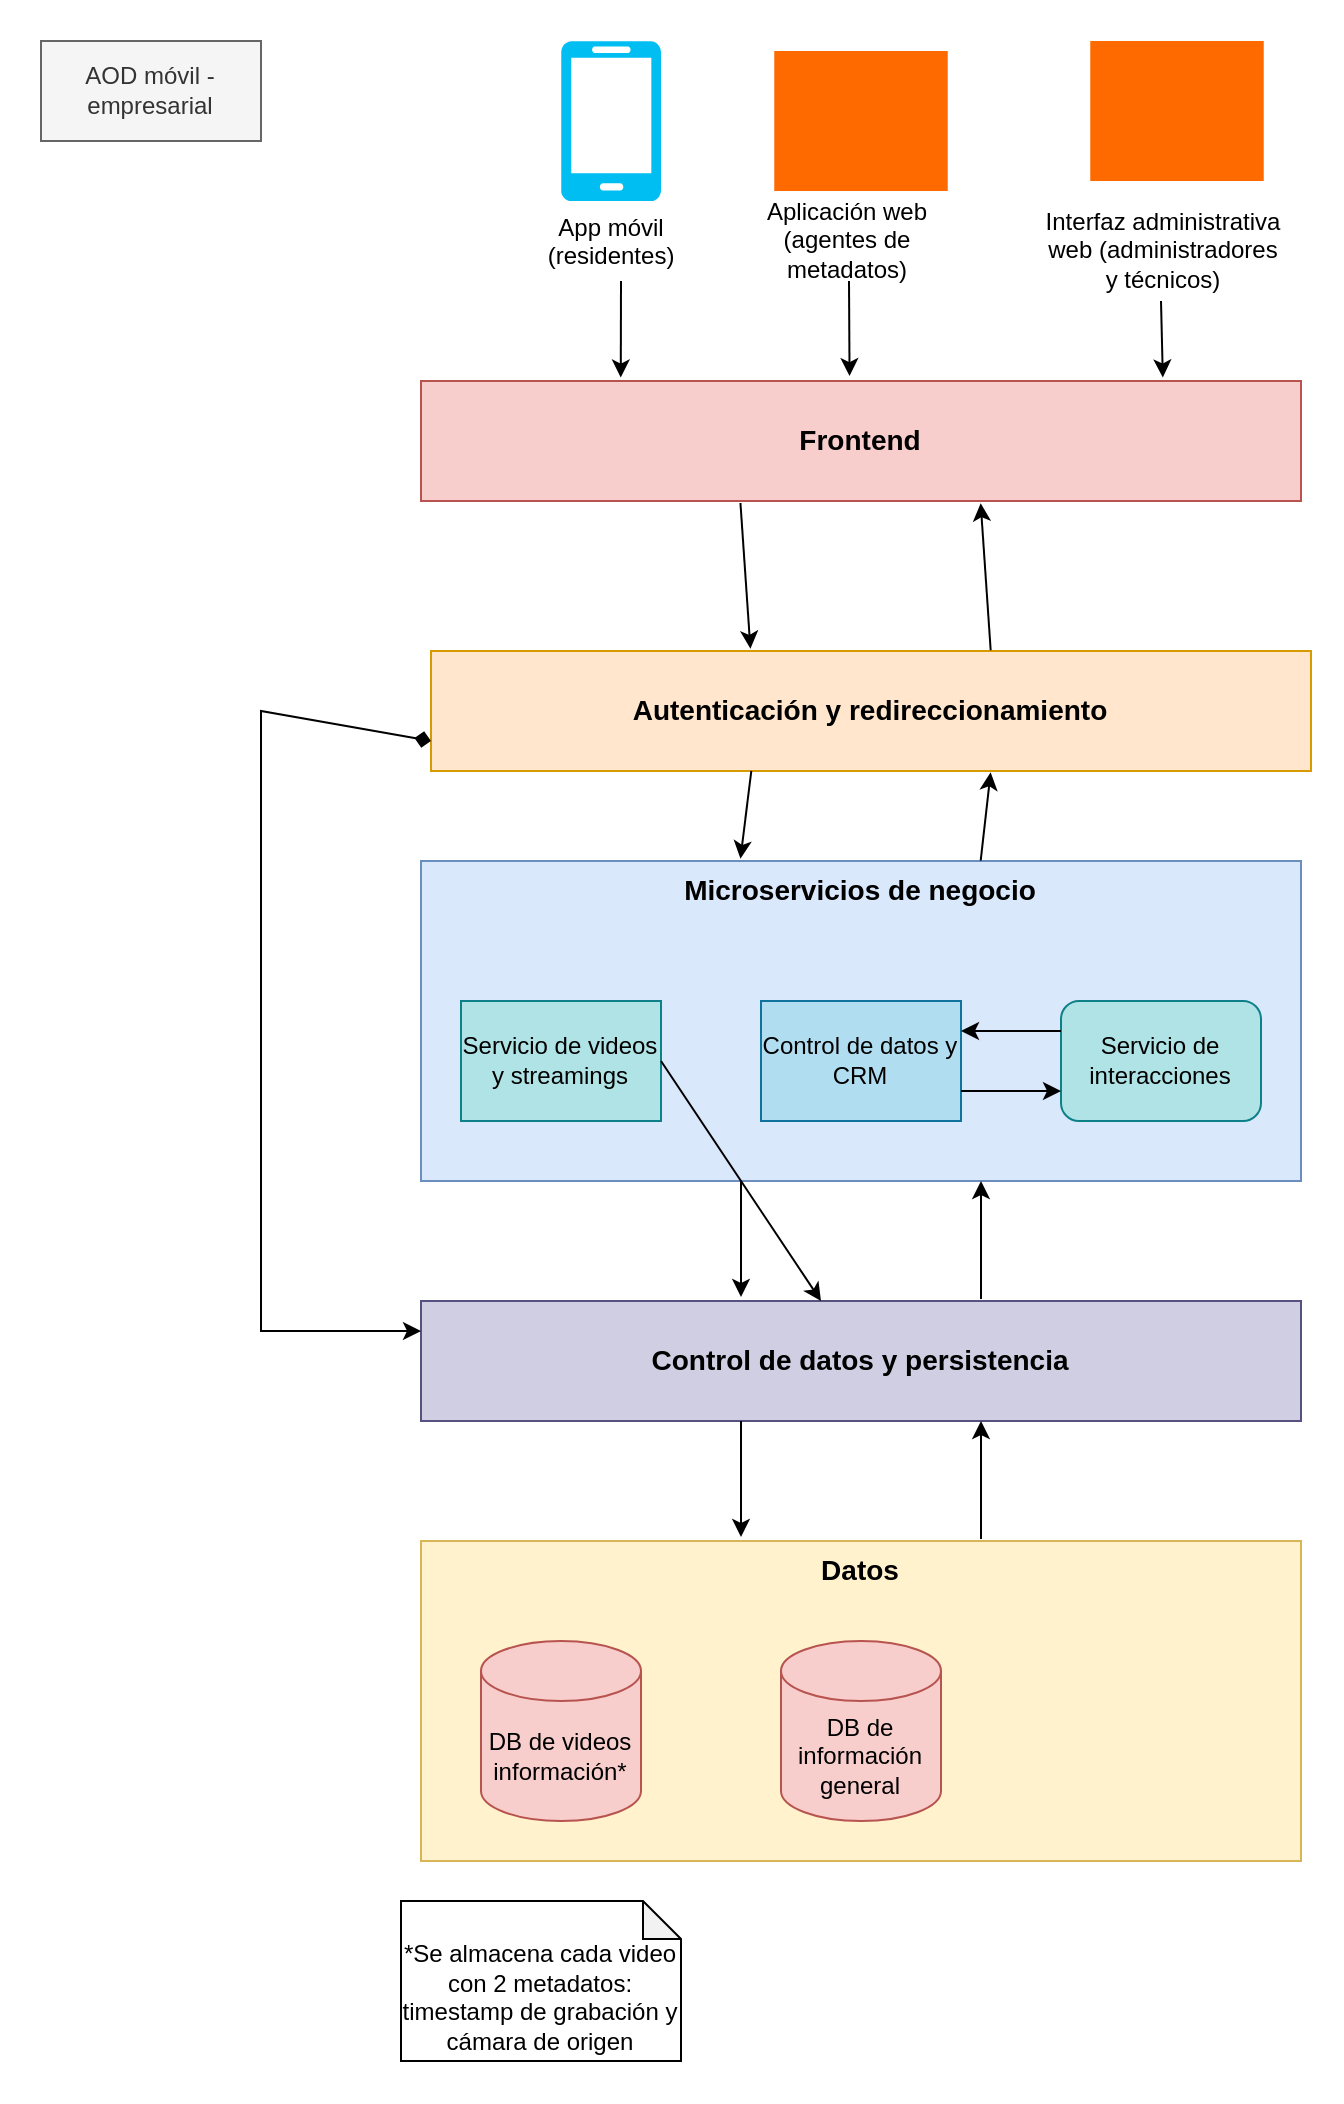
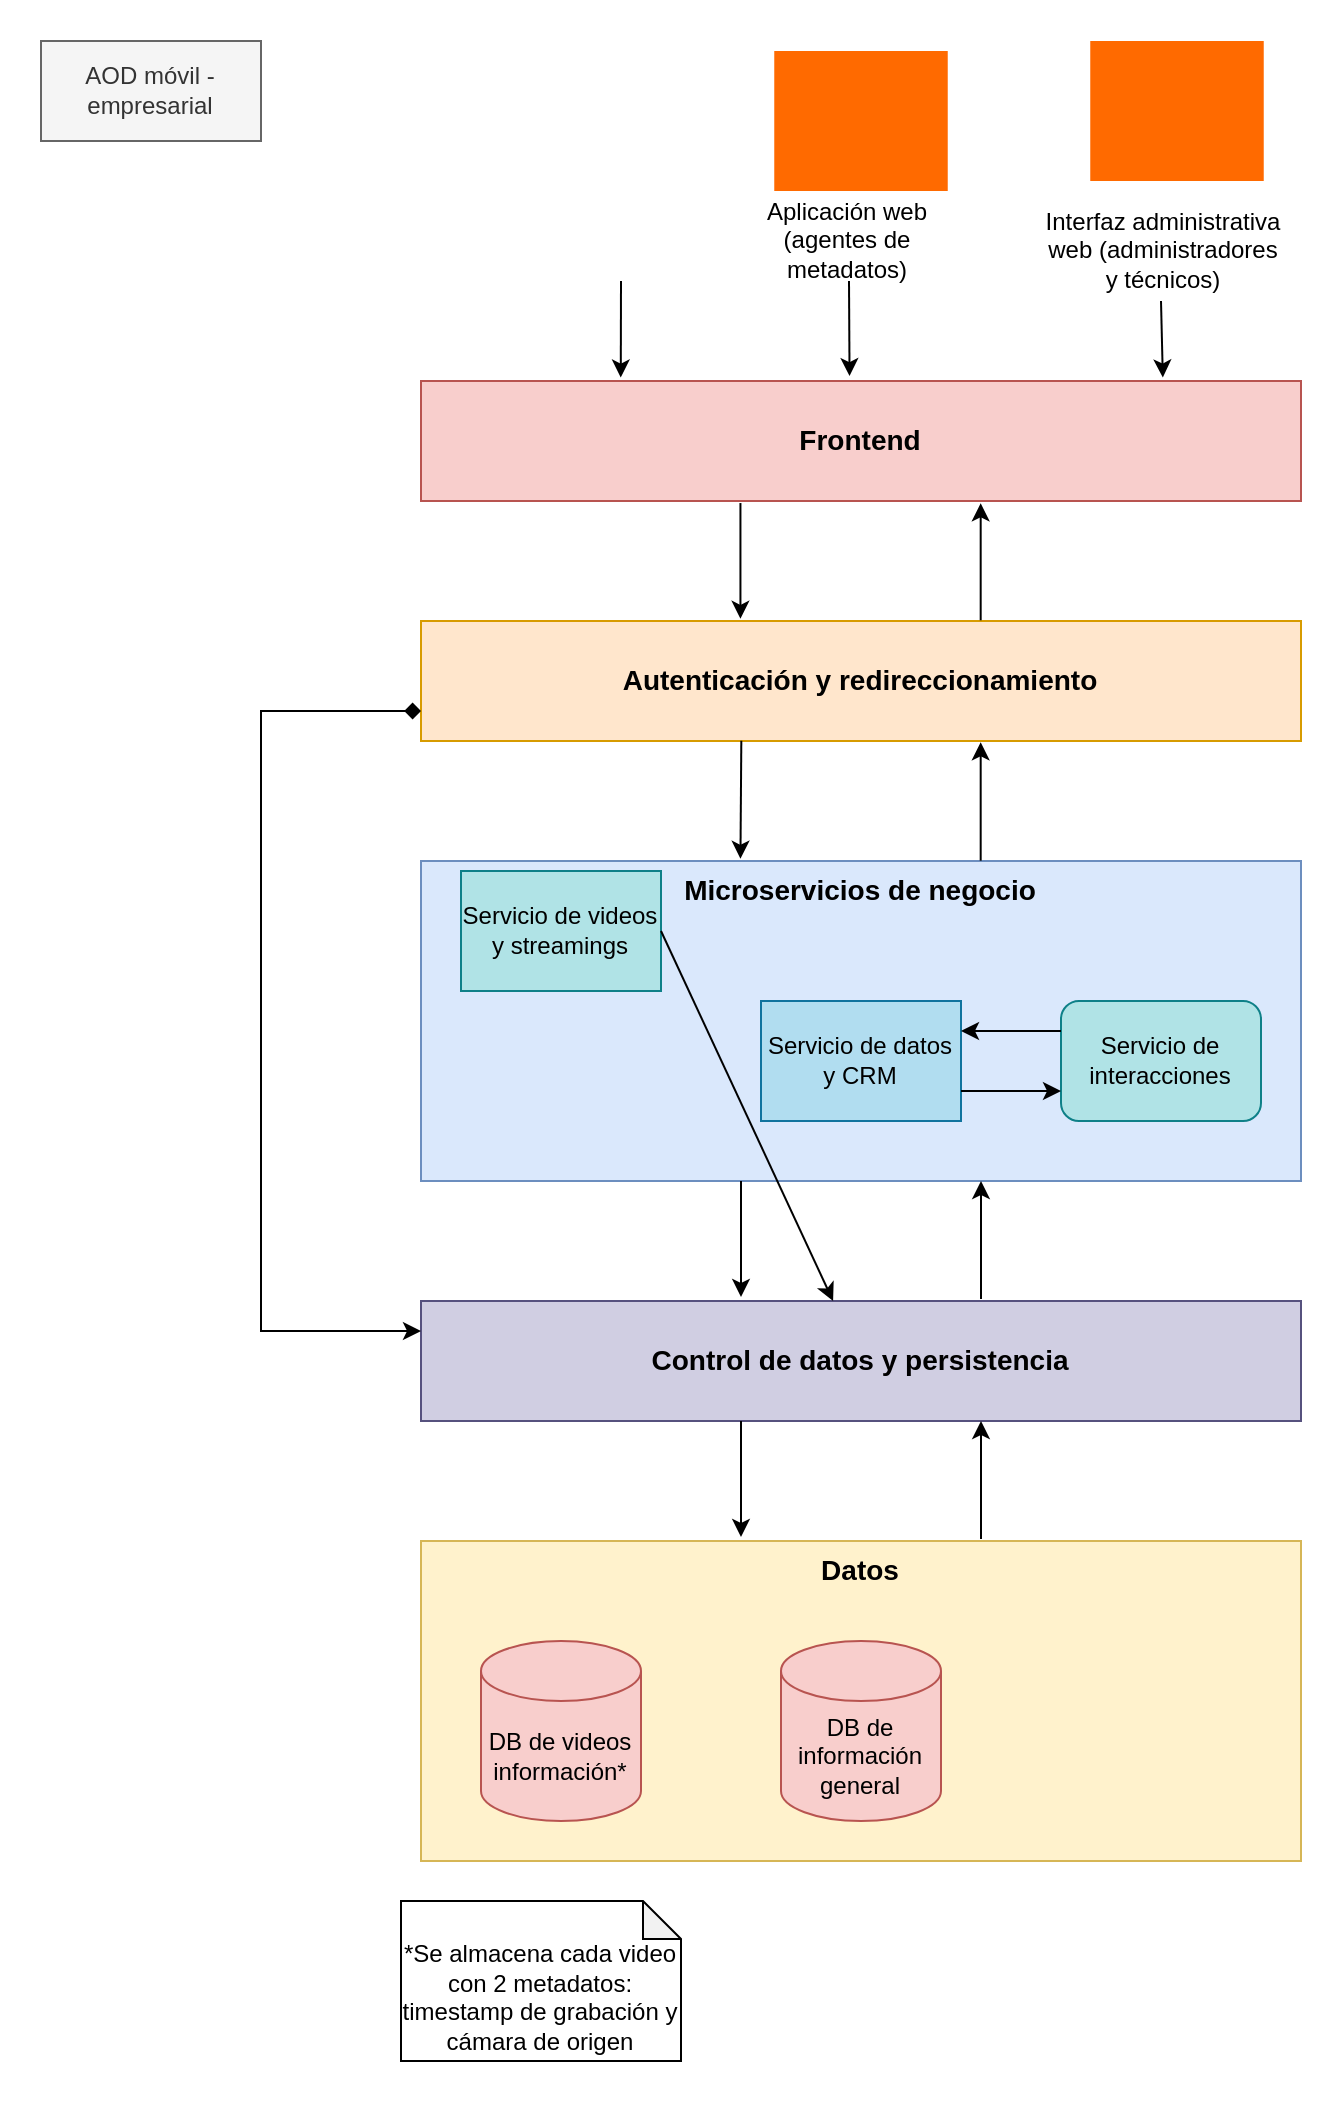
node "App móvil (residentes)": removed
node "Autenticación y redireccionamiento": moved (871, 711) -> (861, 681)
node "Servicio de videos y streamings": moved (561, 1061) -> (561, 931)
node "Control de datos y CRM": label "Control de datos y CRM" -> "Servicio de datos y CRM"
